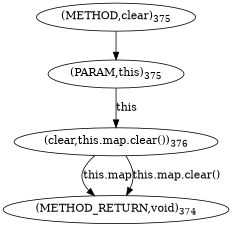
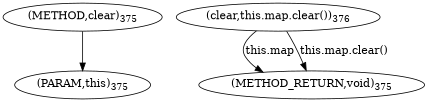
edge "(PARAM,this)" -> "(clear,this.map.clear())": removed, label "this"
node "(METHOD_RETURN,void)": text "374" -> "375"
